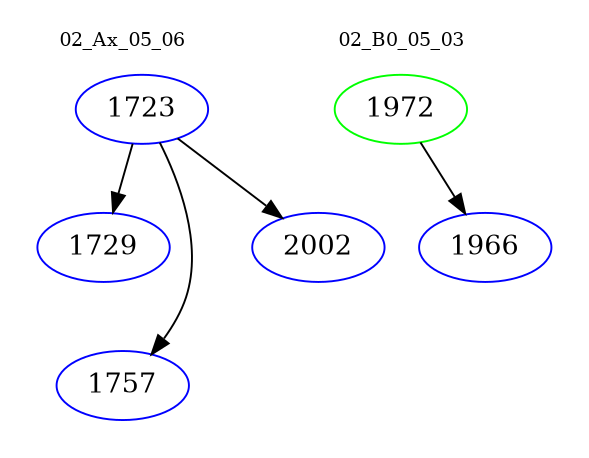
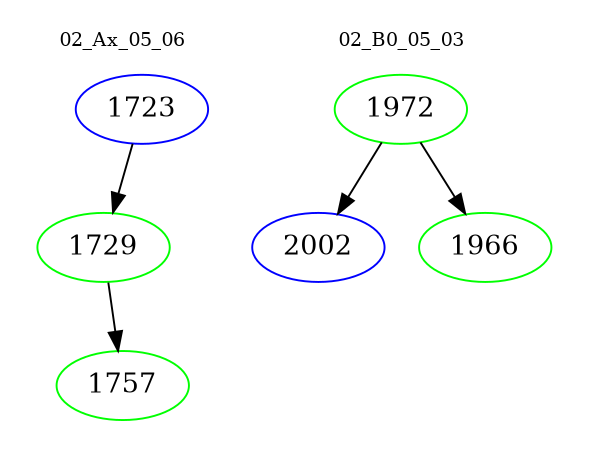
edge "1723" -> "2002": now "1972" -> "2002"
edge "1723" -> "1757": now "1729" -> "1757"
node "1729": color blue -> green
node "1966": color blue -> green
node "1757": color blue -> green
